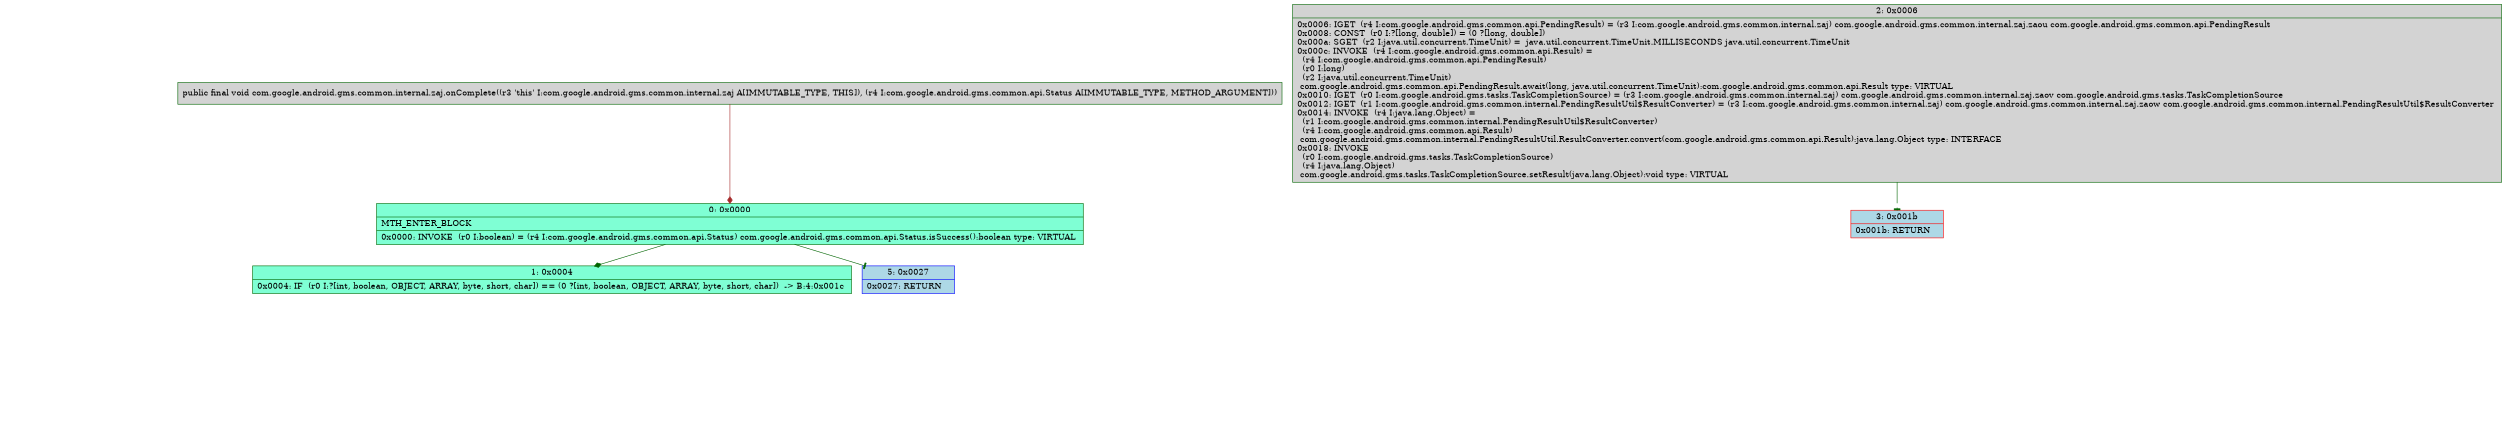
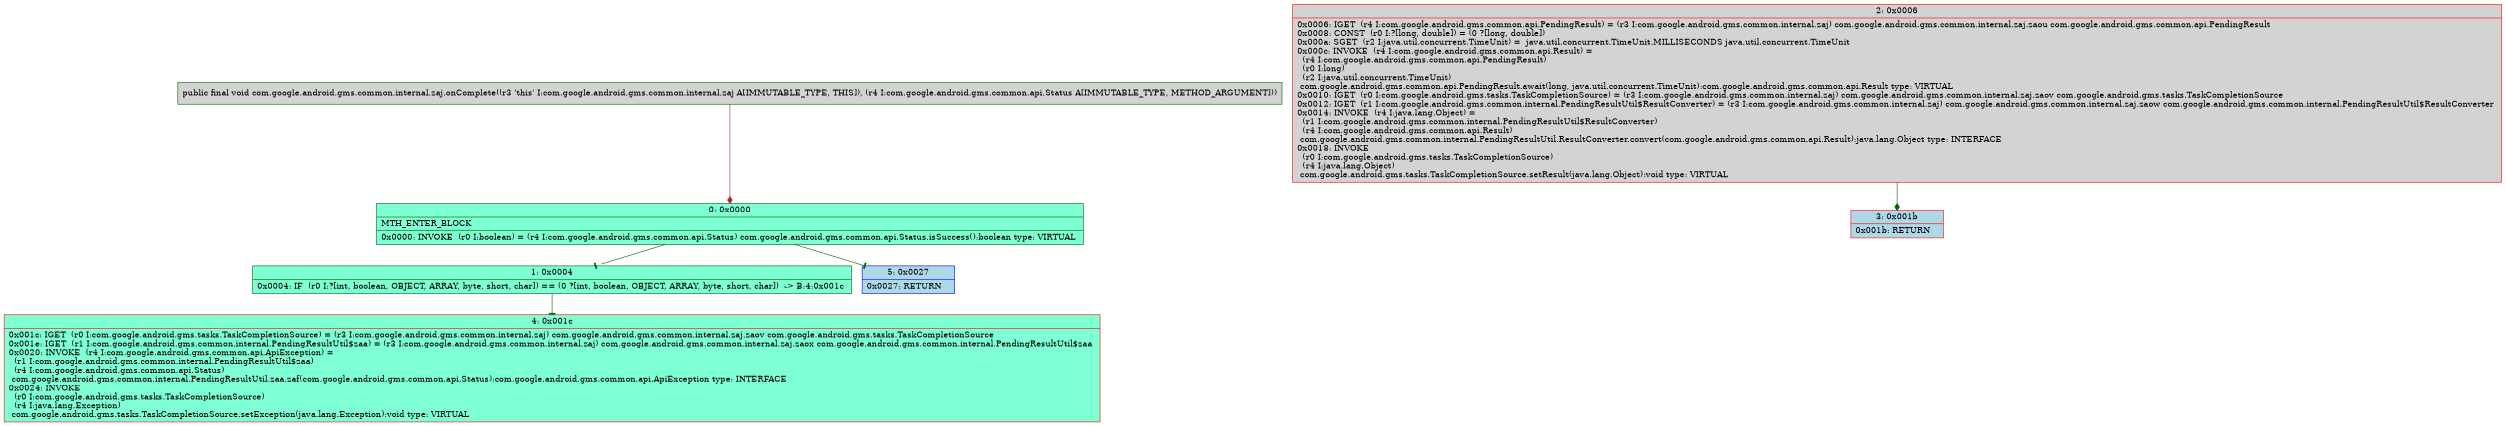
node "2: 0x0006": color darkgreen -> red
edge "2: 0x0006" -> "3: 0x001b": arrowhead tee -> diamond
edge "0: 0x0000" -> "1: 0x0004": arrowhead diamond -> tee
node "4: 0x001c": added
